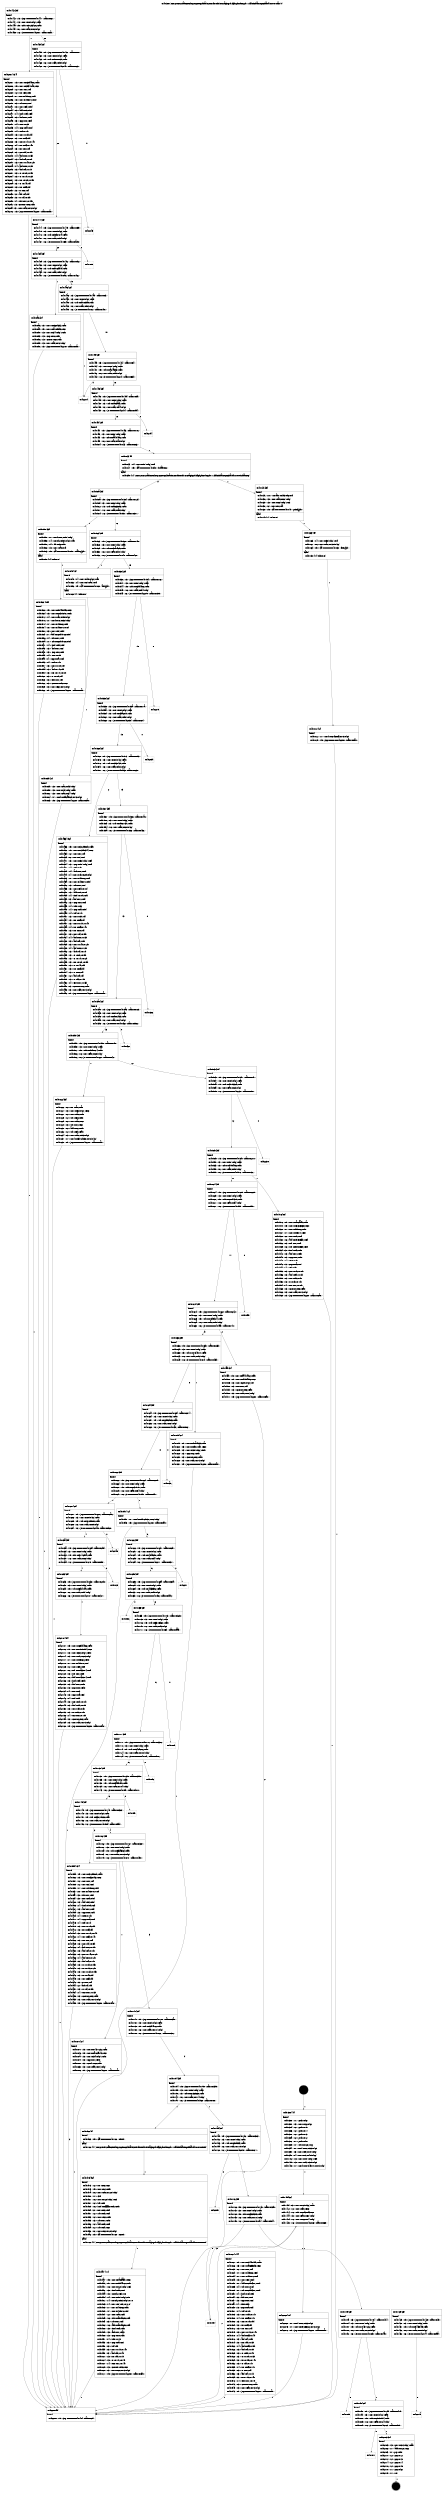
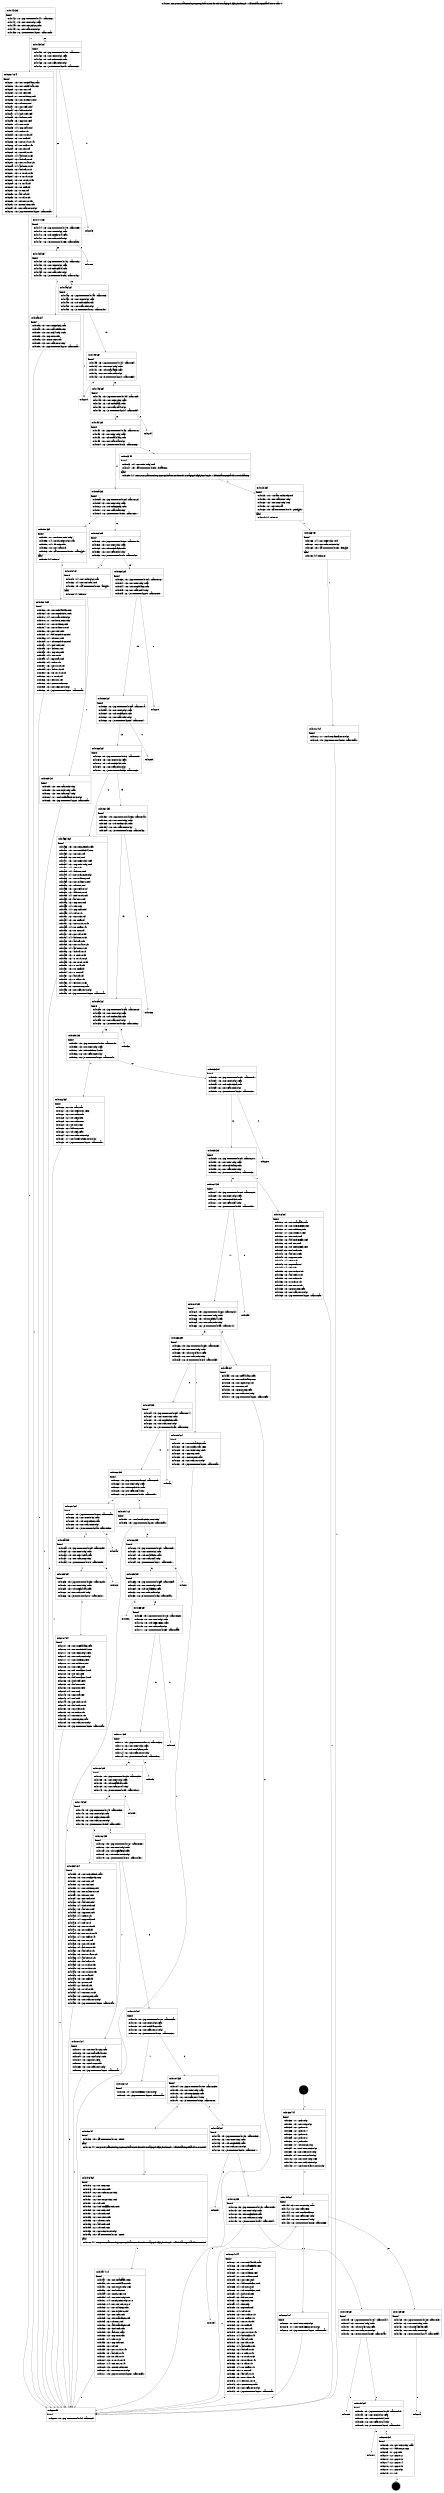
edge "0x401c43 [9]" -> "0x40150a [25]": now "0x4014f1 [25]" -> "0x40150a [25]"
node "0x401c16 [12]": added
edge "0x40140f [26]" -> "0x401db4": now "0x40140f [26]" -> "0x401429 [25]"
